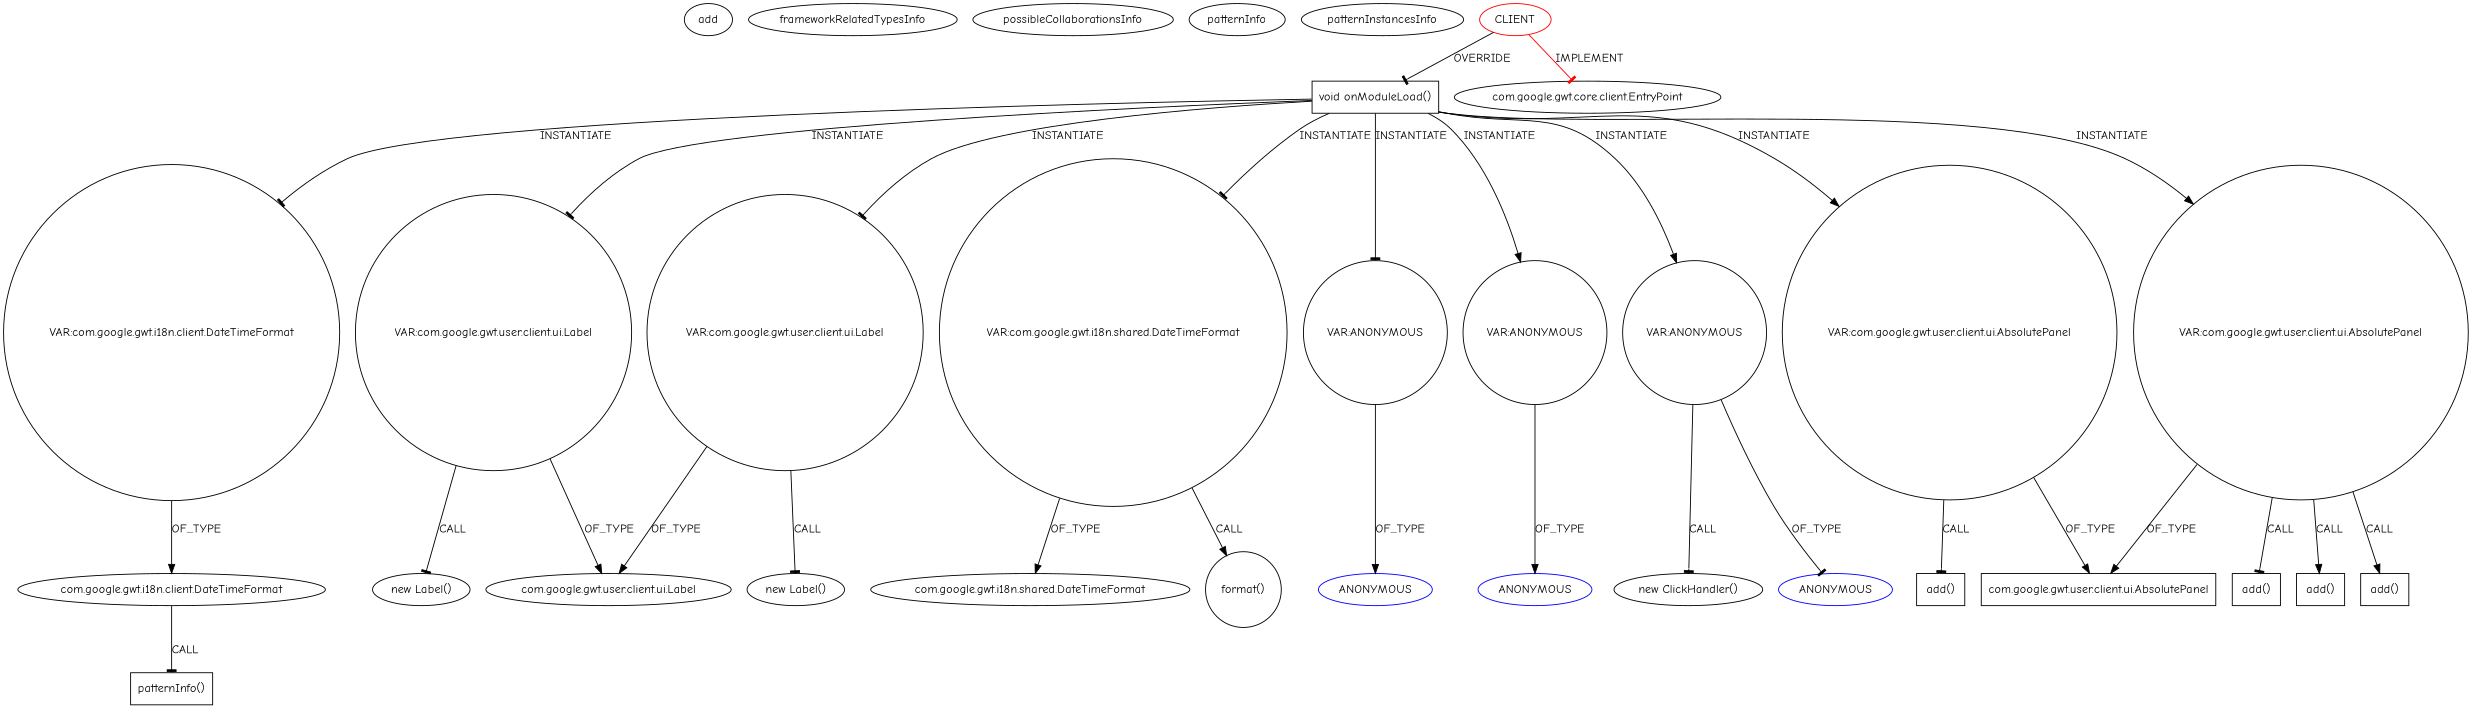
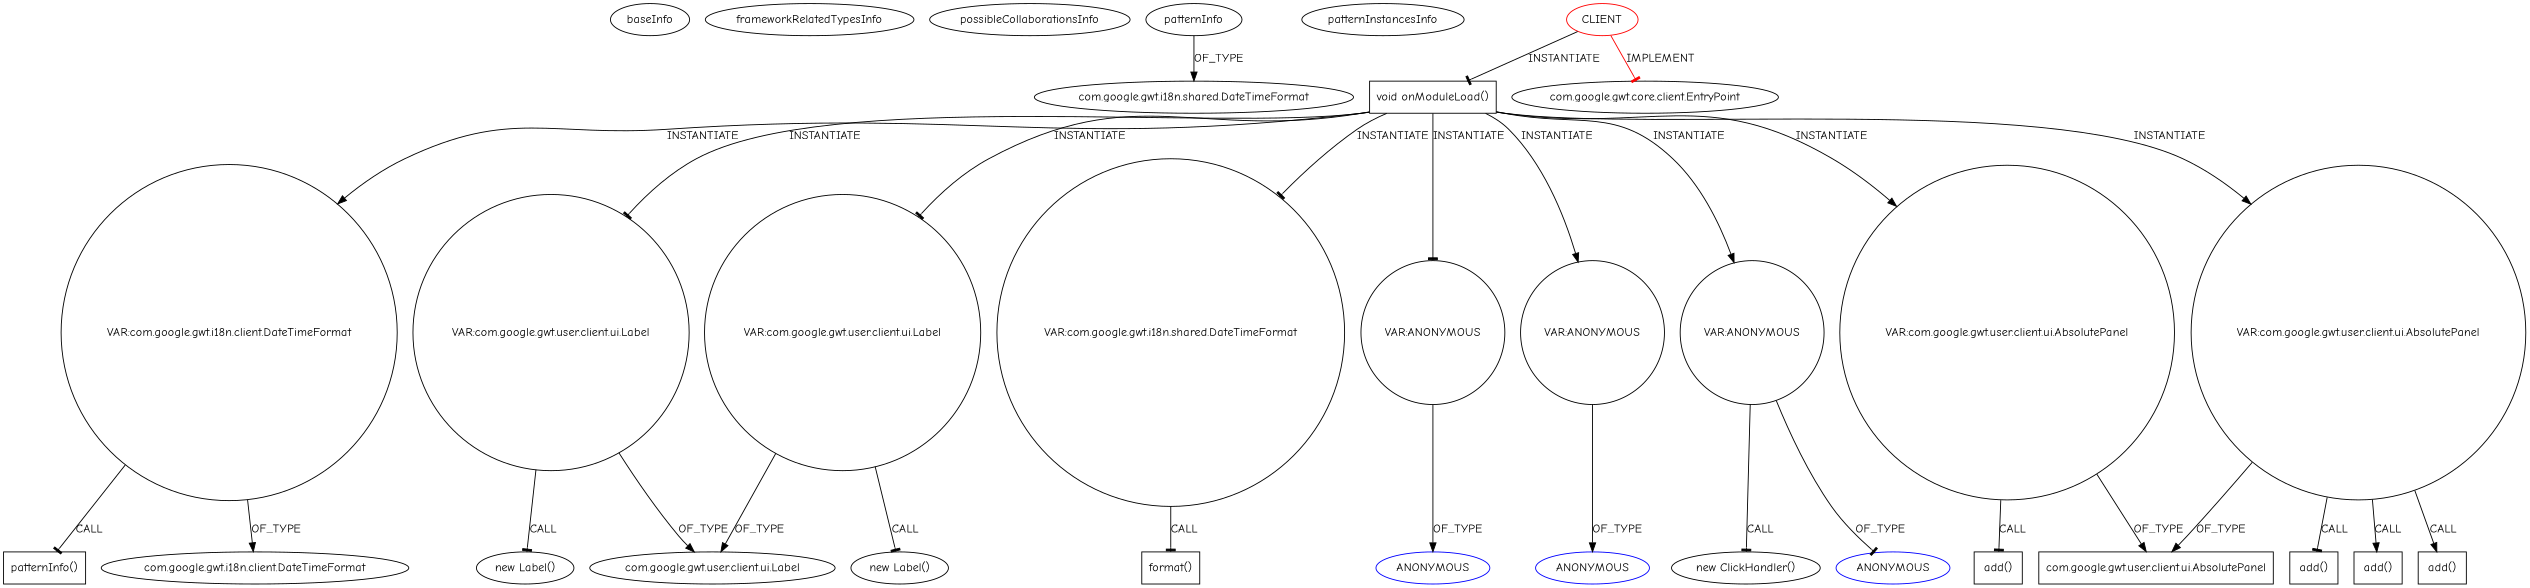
node "add": label "add" -> "baseInfo"
edge "CLIENT" -> "void onModuleLoad()": label "OVERRIDE" -> "INSTANTIATE"
edge "void onModuleLoad()" -> "VAR:com.google.gwt.i18n.client.DateTimeFormat": arrowhead tee -> normal
edge "VAR:com.google.gwt.i18n.shared.DateTimeFormat" -> "format()": arrowhead normal -> tee
edge "VAR:com.google.gwt.i18n.shared.DateTimeFormat" -> "com.google.gwt.i18n.shared.DateTimeFormat": now "patternInfo" -> "com.google.gwt.i18n.shared.DateTimeFormat"
node "format()": shape circle -> box
edge "com.google.gwt.i18n.client.DateTimeFormat" -> "patternInfo()": now "VAR:com.google.gwt.i18n.client.DateTimeFormat" -> "patternInfo()"
